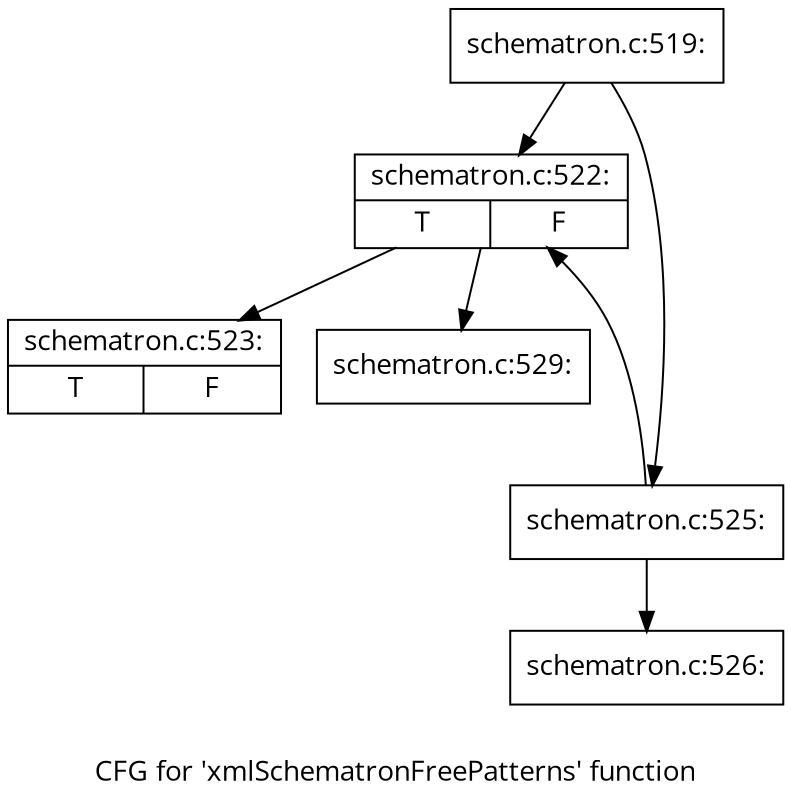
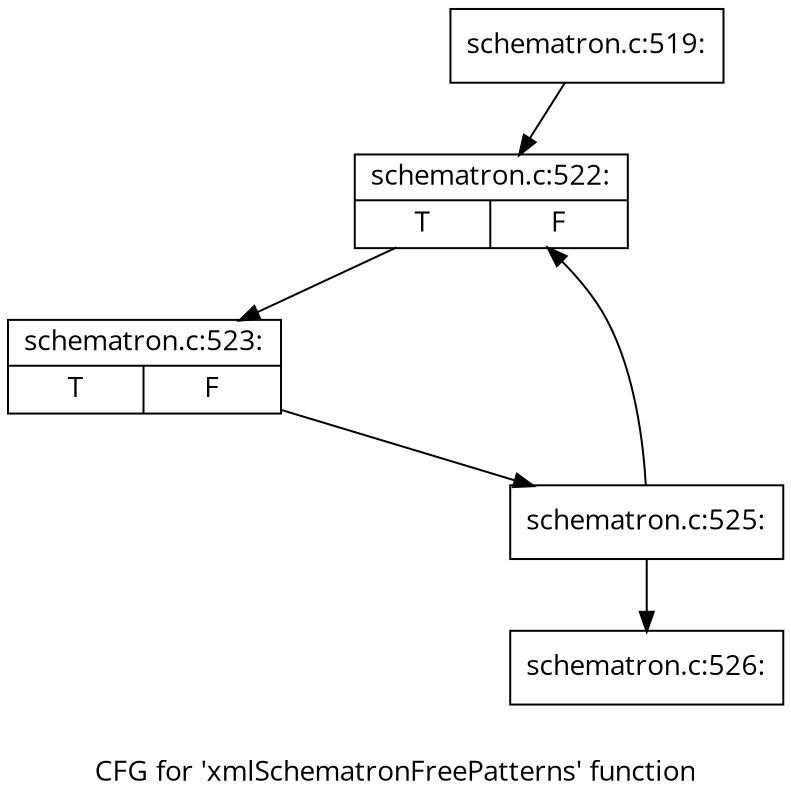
edge "schematron.c:519:" -> "schematron.c:525:": now "schematron.c:523:" -> "schematron.c:525:"
node "schematron.c:529:": removed
